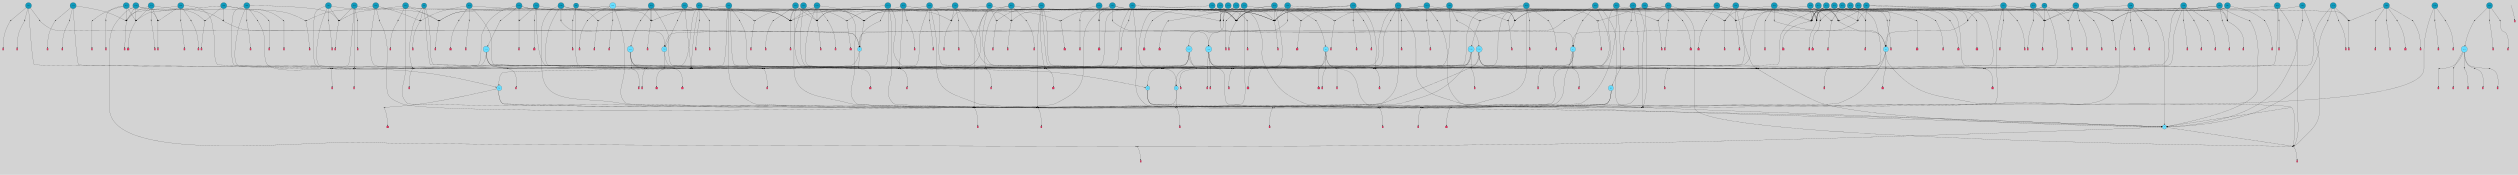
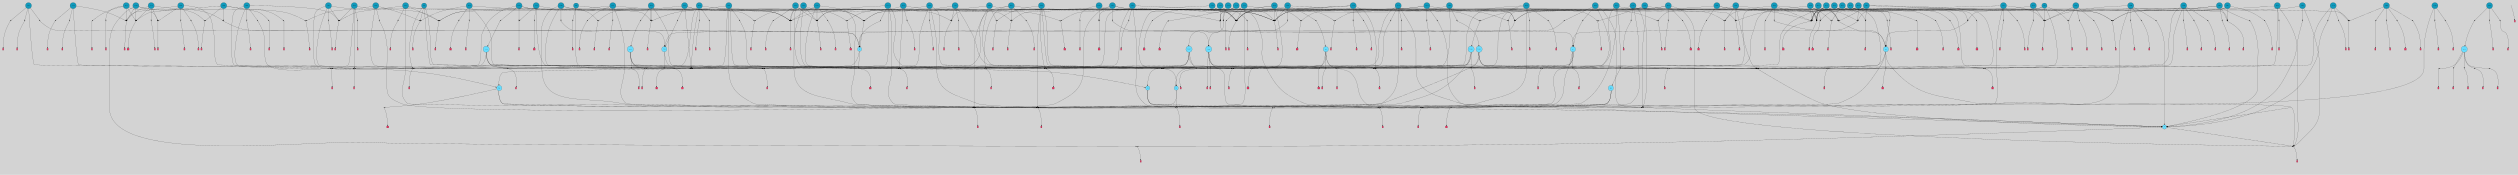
node "T247": fillcolor #66ddff -> #1199bb
